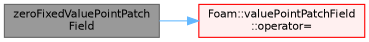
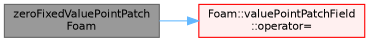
node "zeroFixedValuePointPatch Field": label "zeroFixedValuePointPatch Field" -> "zeroFixedValuePointPatch Foam"
